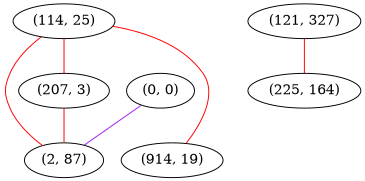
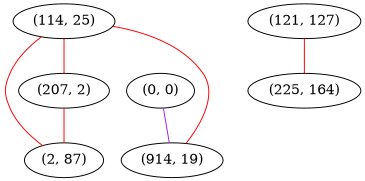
node "(121, 327)": label "(121, 327)" -> "(121, 127)"
node "(207, 3)": label "(207, 3)" -> "(207, 2)"
edge "(0, 0)" -- "(2, 87)": now "(0, 0)" -- "(914, 19)"
